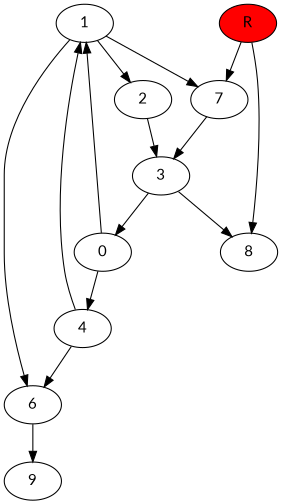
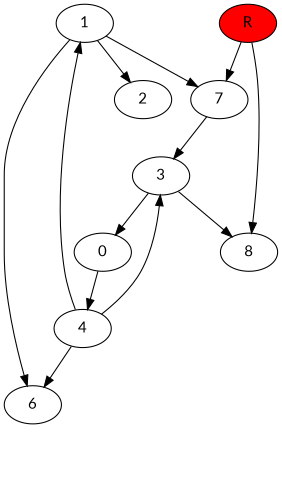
edge "2" -> "3": now "4" -> "3"
edge "0" -> "1": removed
node "9": removed
